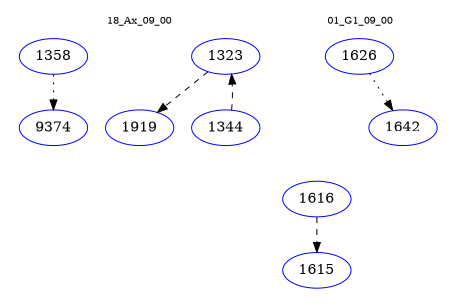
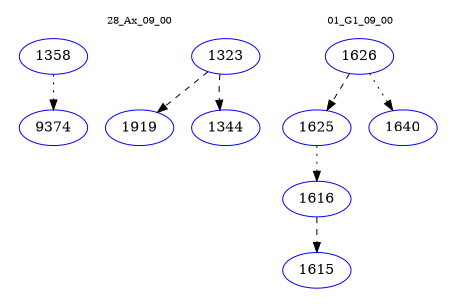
cluster "18_Ax_09_00": label "18_Ax_09_00" -> "28_Ax_09_00"
edge "1344" -> "1323": reversed
node "1625": added
node "1642": label "1642" -> "1640"
